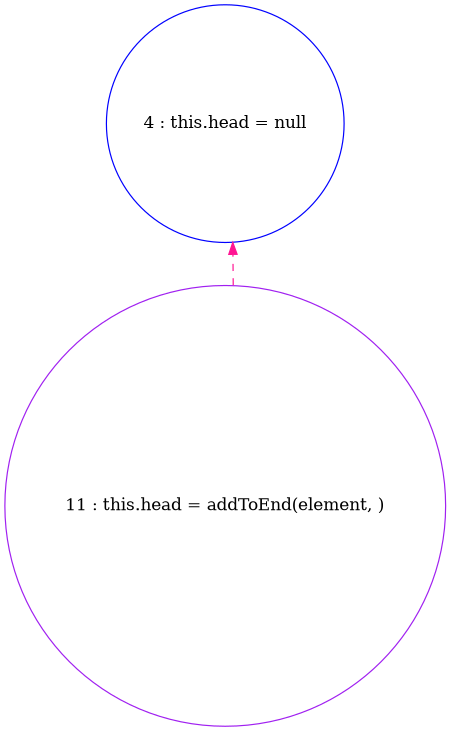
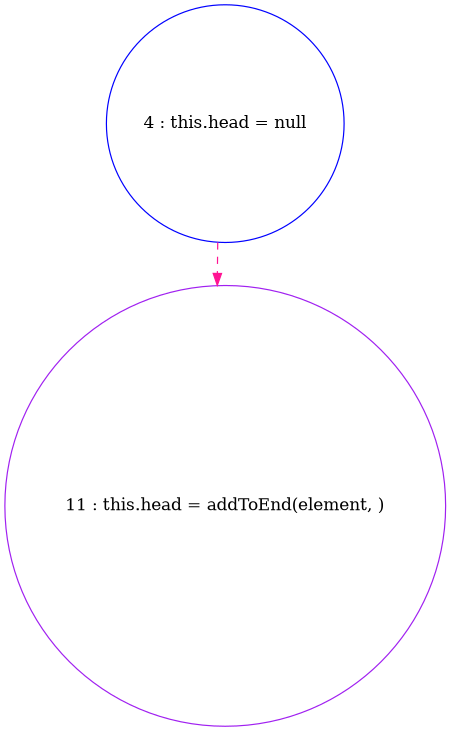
edge "11 : this.head = addToEnd(element, )" -> "4 : this.head = null": reversed
